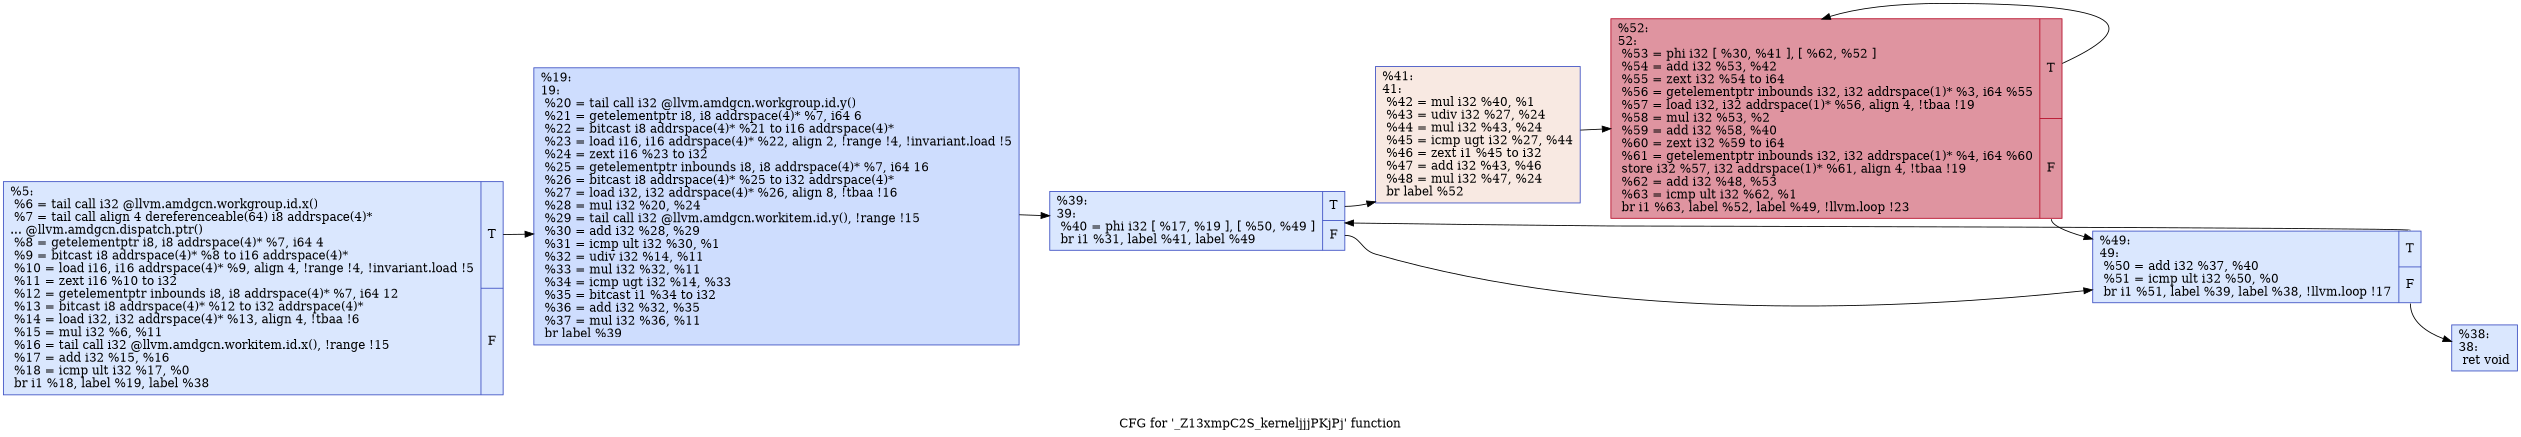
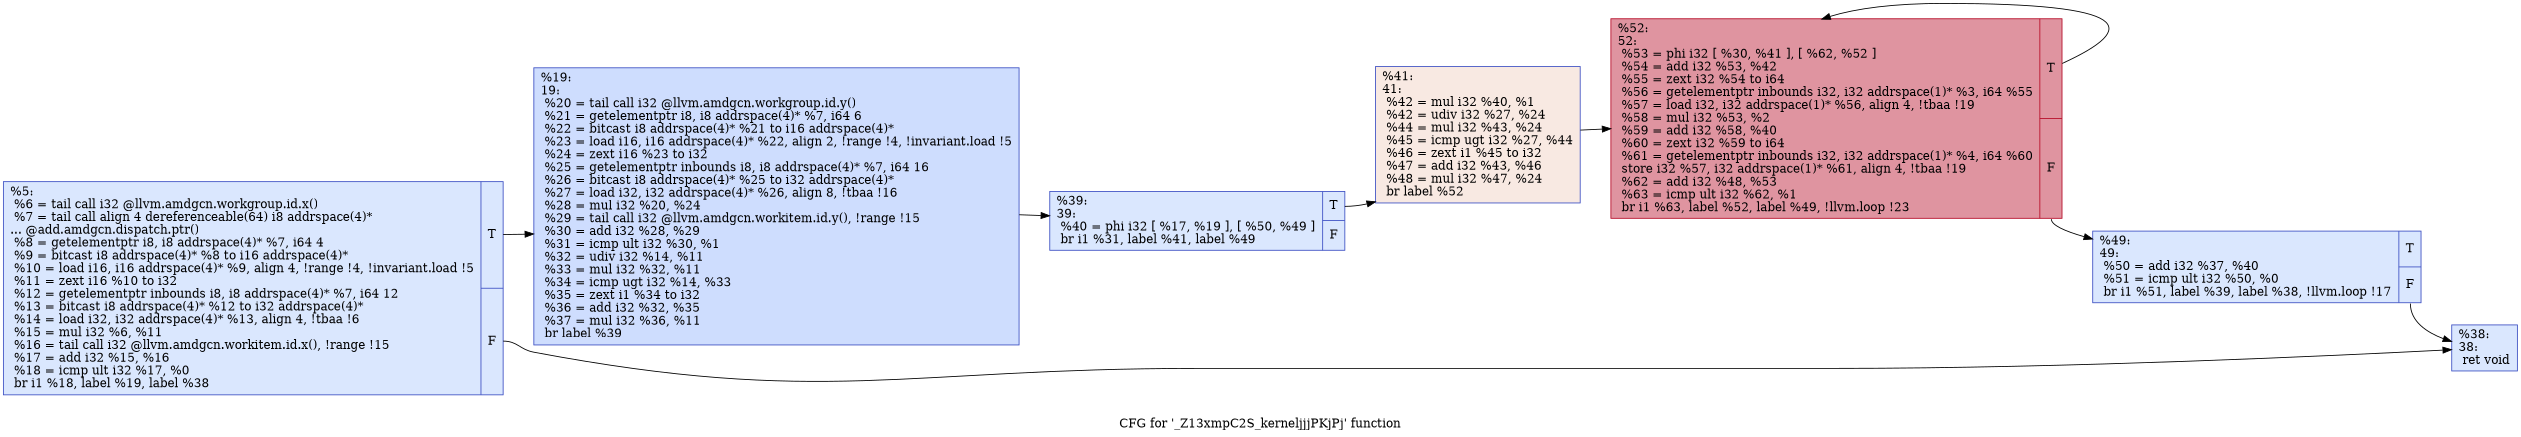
node "%41:": text "%43 = udiv i32 %27, %24" -> "%42 = udiv i32 %27, %24"
edge "%49:" -> "%39:": removed
node "%5:": text "... @llvm.amdgcn.dispatch.ptr()" -> "... @add.amdgcn.dispatch.ptr()"
node "%19:": text "%35 = bitcast i1 %34 to i32" -> "%35 = zext i1 %34 to i32"
edge "%39:" -> "%49:": removed
edge "%5:" -> "%38:": added
